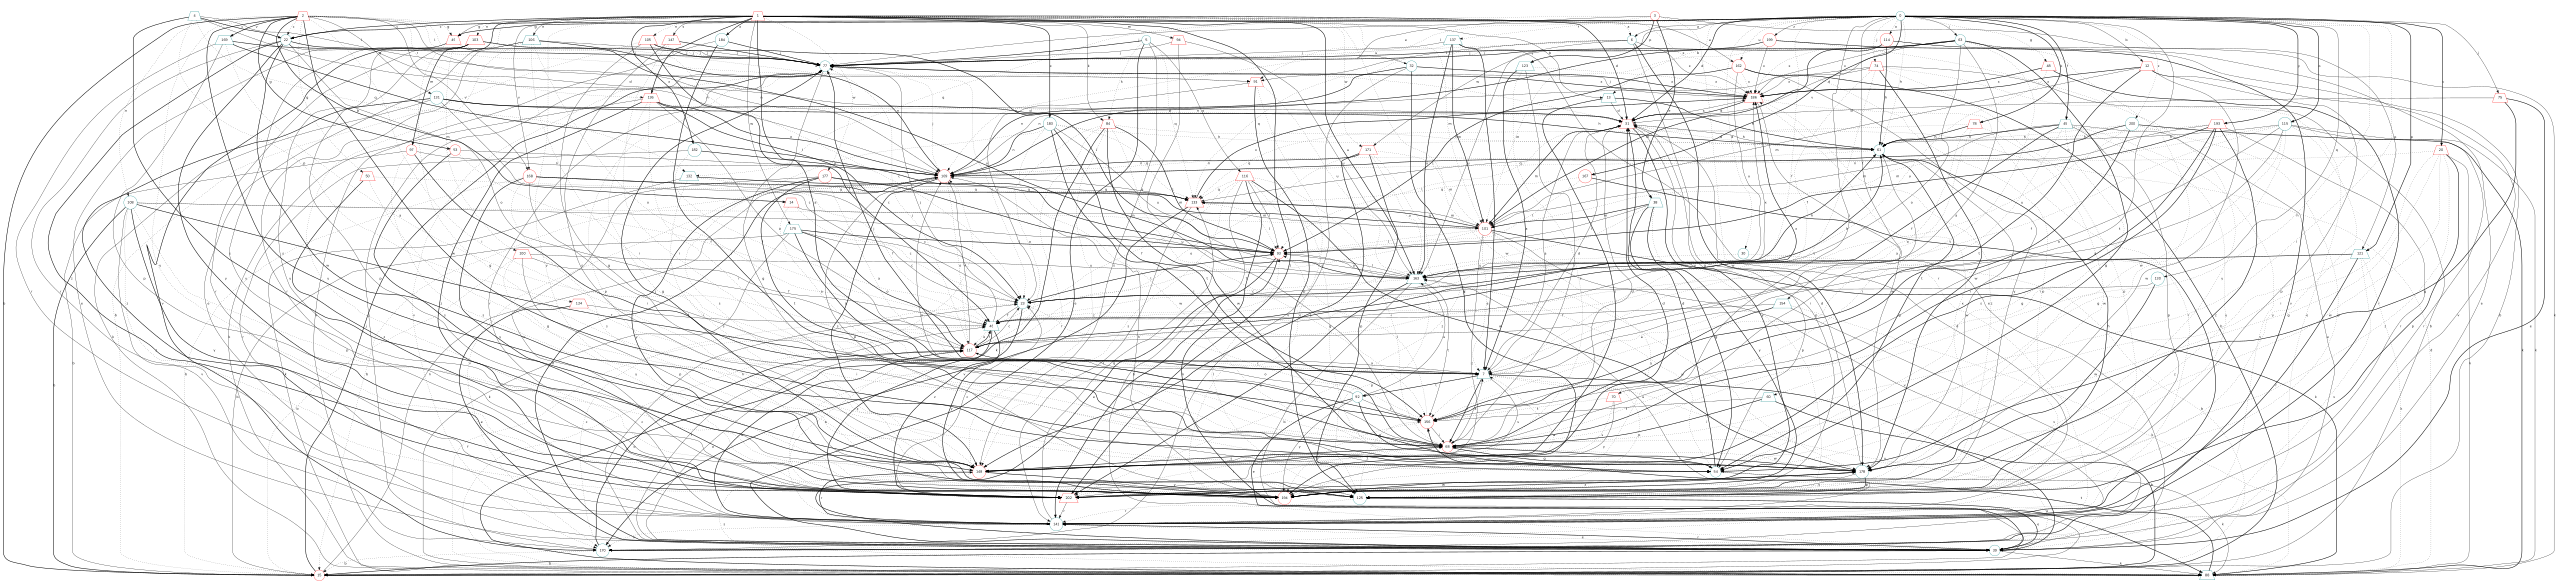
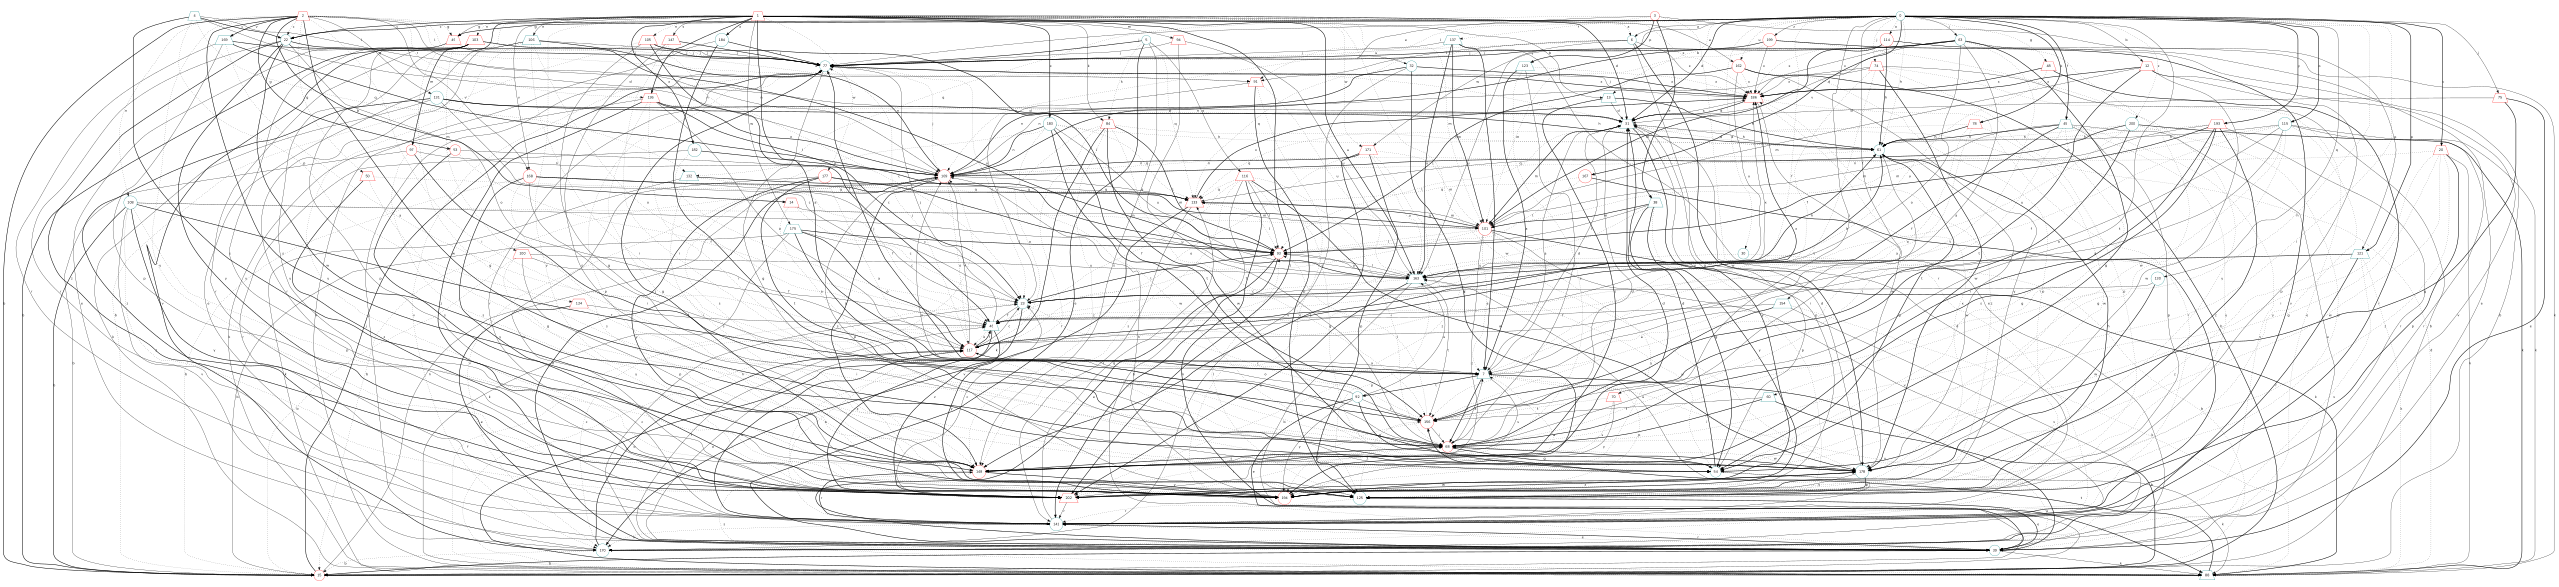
node "31": color red -> teal
edge "103" -> "15": added, label "b"
